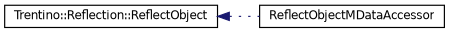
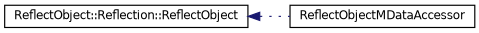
node "Trentino::Reflection::ReflectObject": label "Trentino::Reflection::ReflectObject" -> "ReflectObject::Reflection::ReflectObject"
